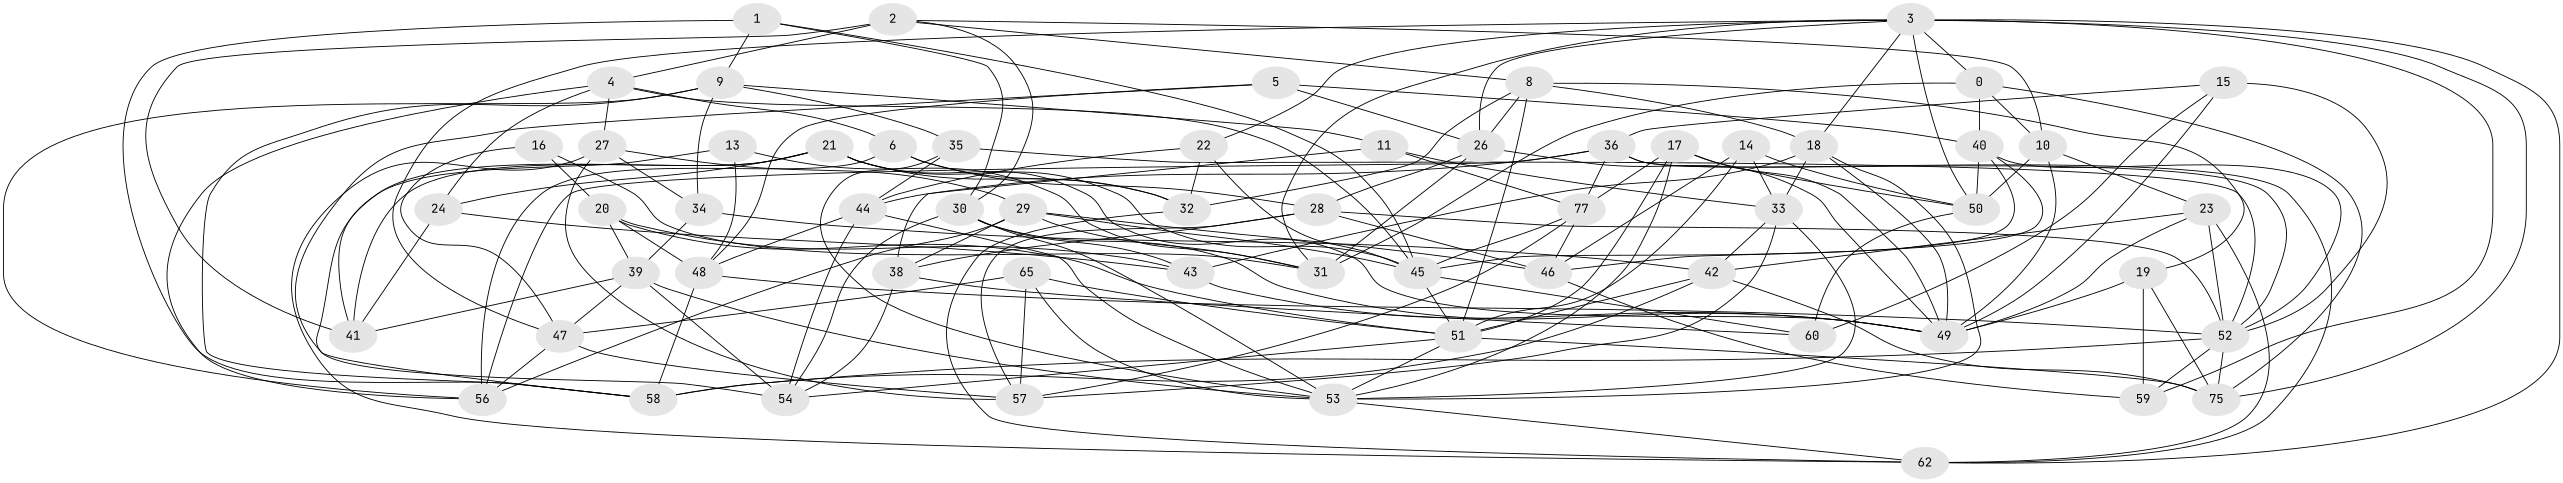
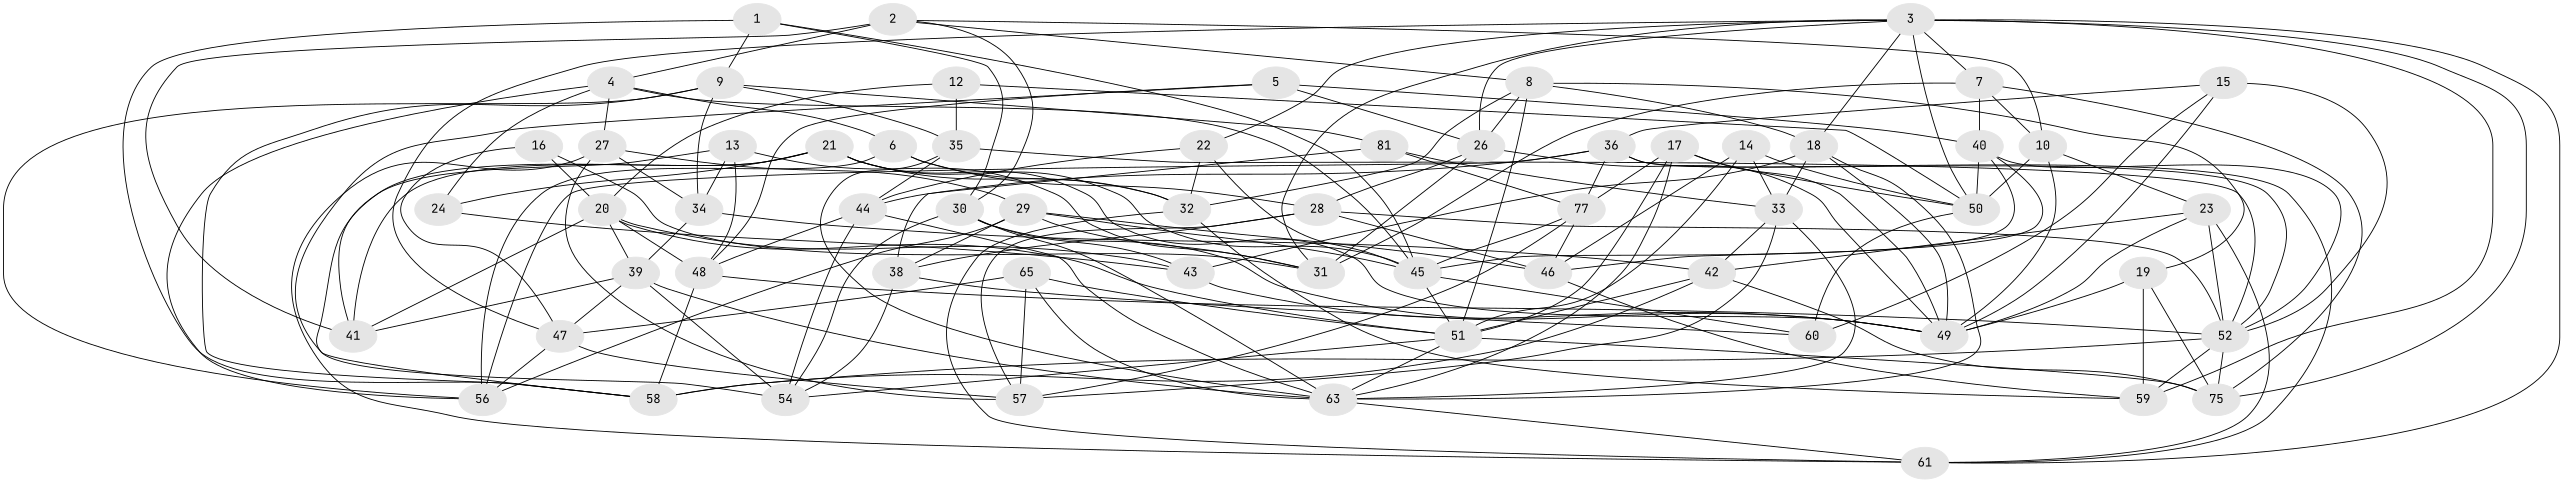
node "12": added
node "0": label "0" -> "7"
node "11": label "11" -> "81"
edge "13" -- "34": added
edge "24" -- "41": now "20" -- "41"
edge "32" -- "59": added
node "53": label "53" -> "63"
node "62": label "62" -> "61"
